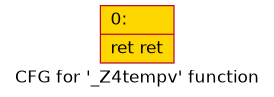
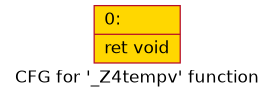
node "0:": text "ret ret" -> "ret void"
